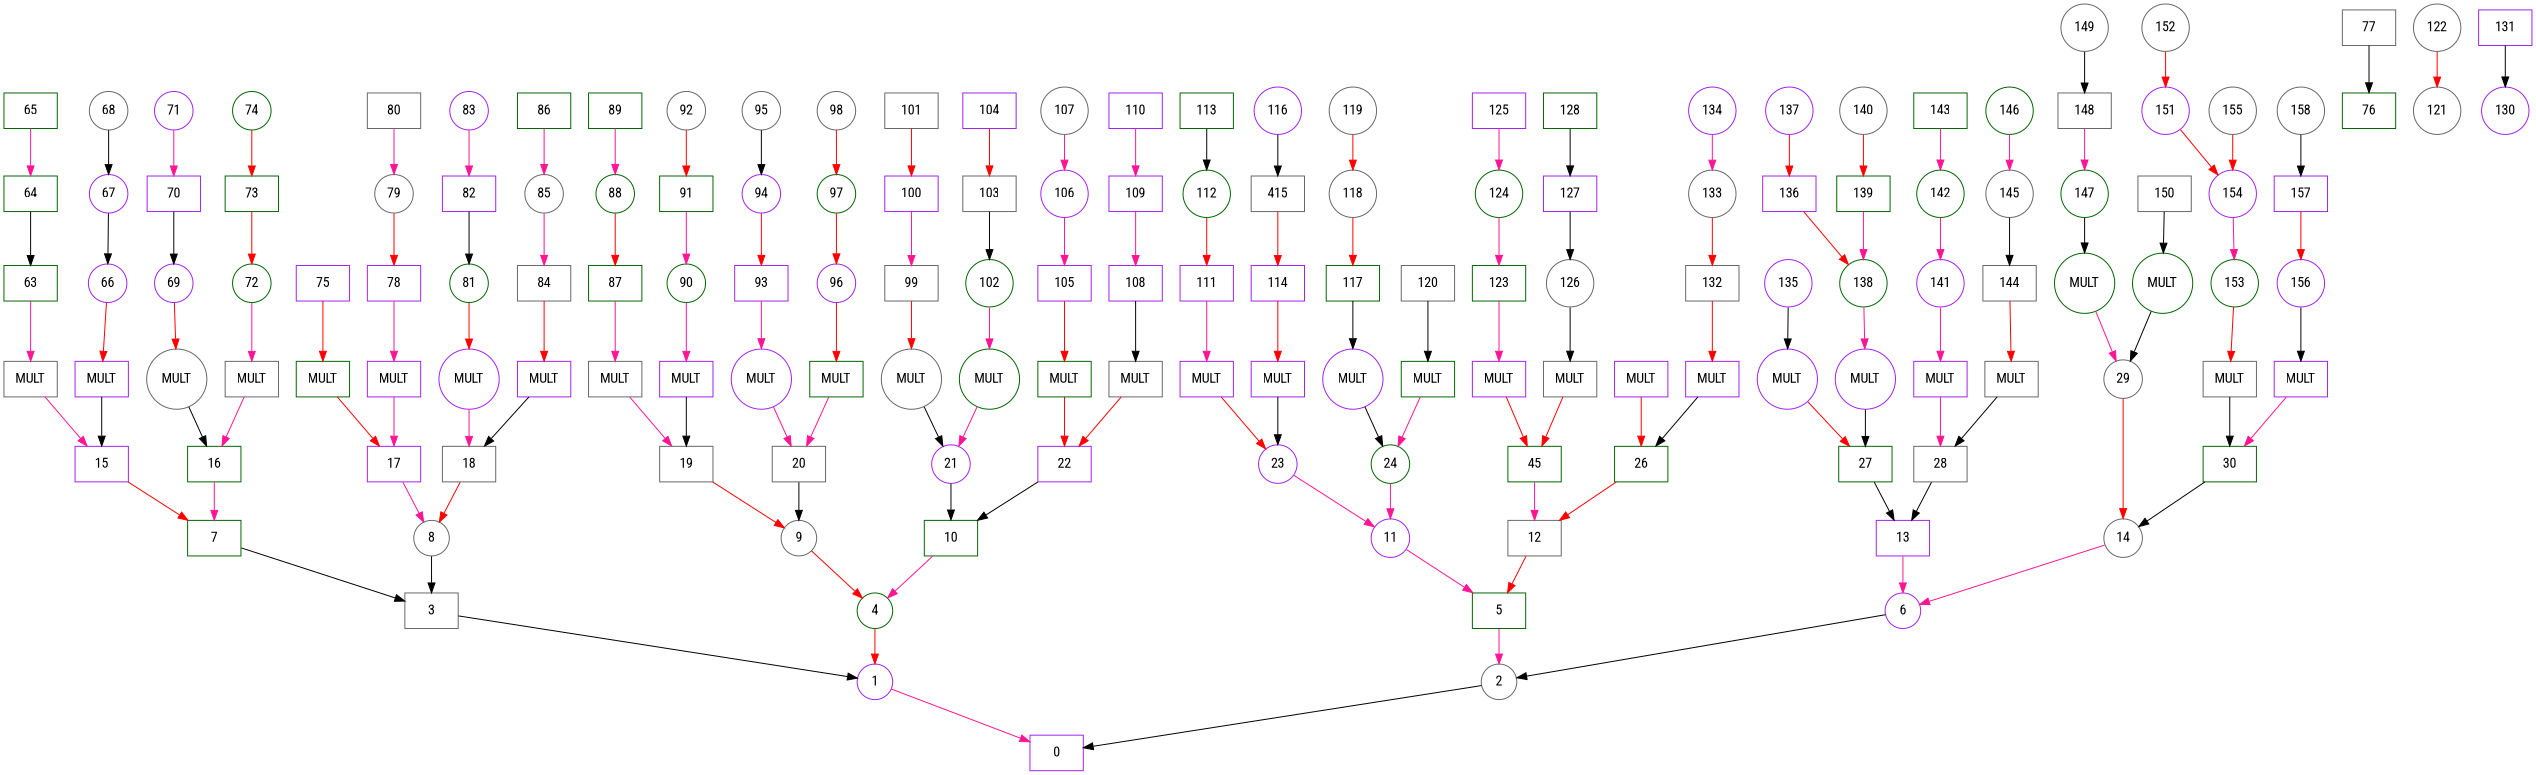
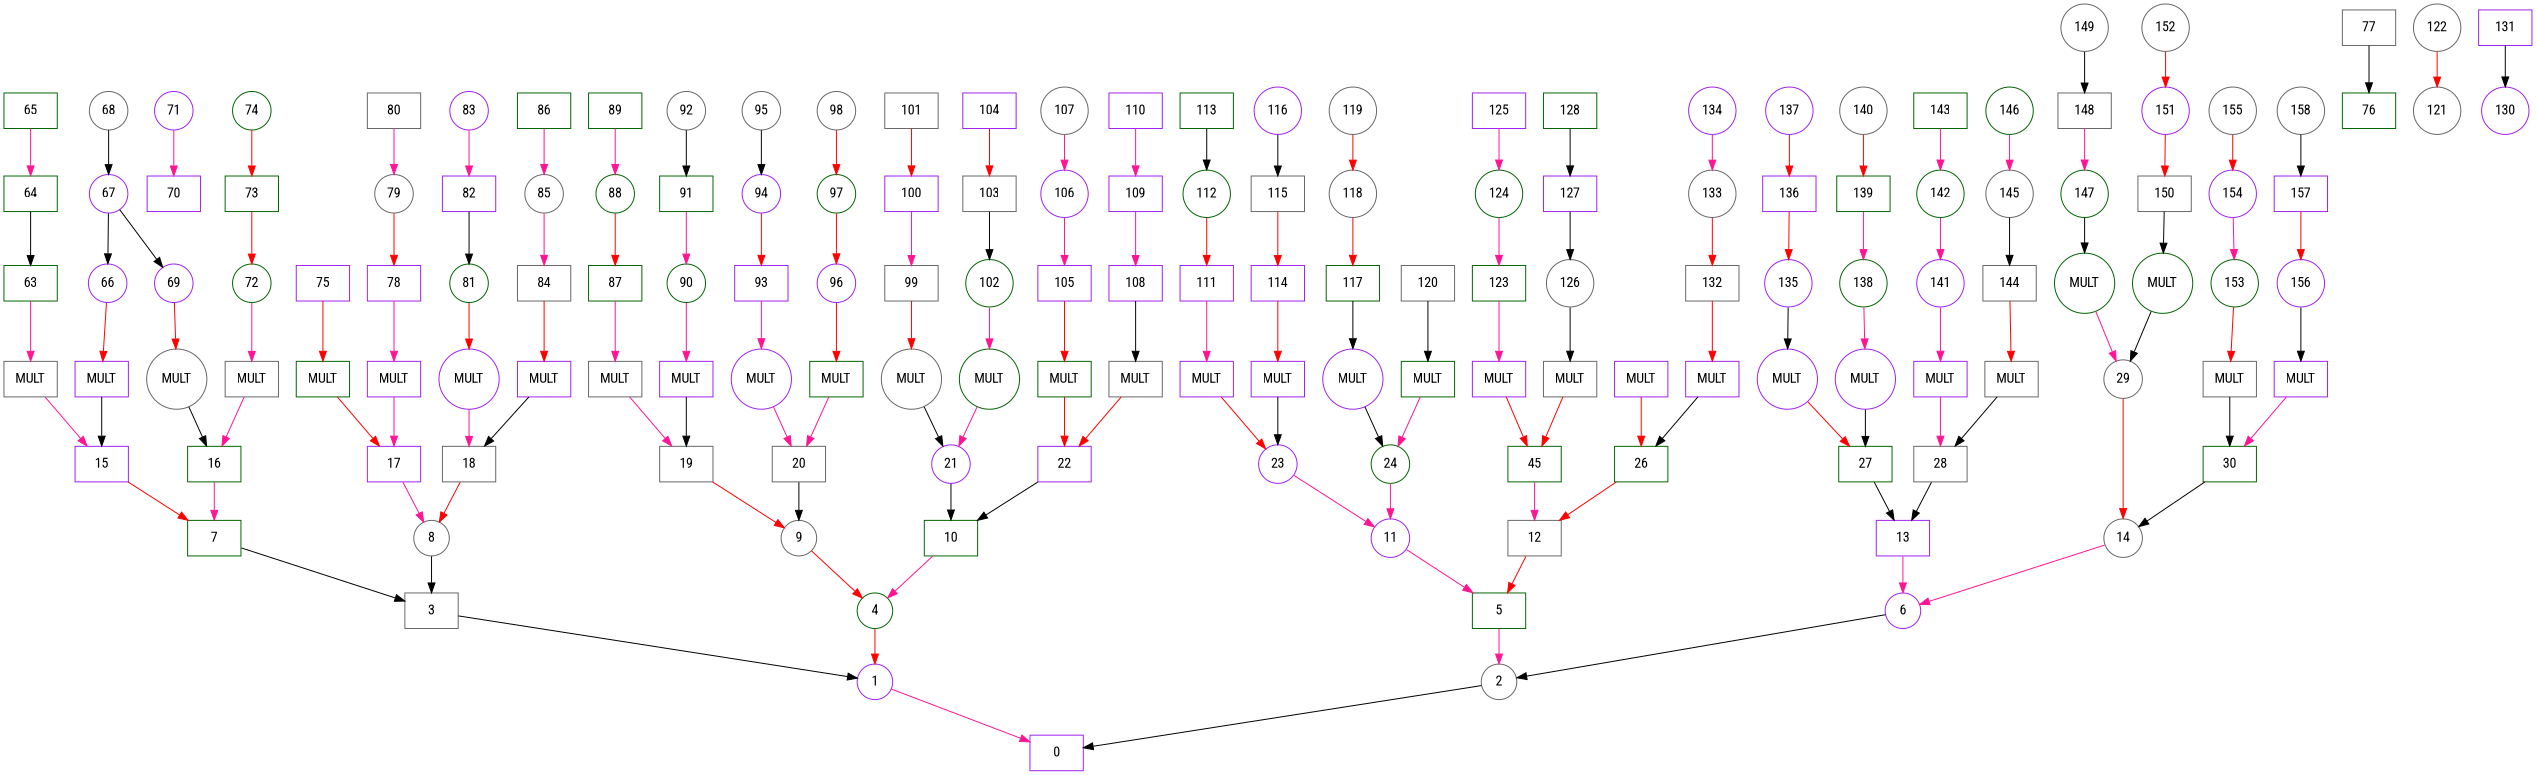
edge "92" -> "91": color red -> black
edge "151" -> "154": now "151" -> "150"
node "415": label "415" -> "115"
edge "70" -> "69": now "67" -> "69"
edge "136" -> "138": now "136" -> "135"
